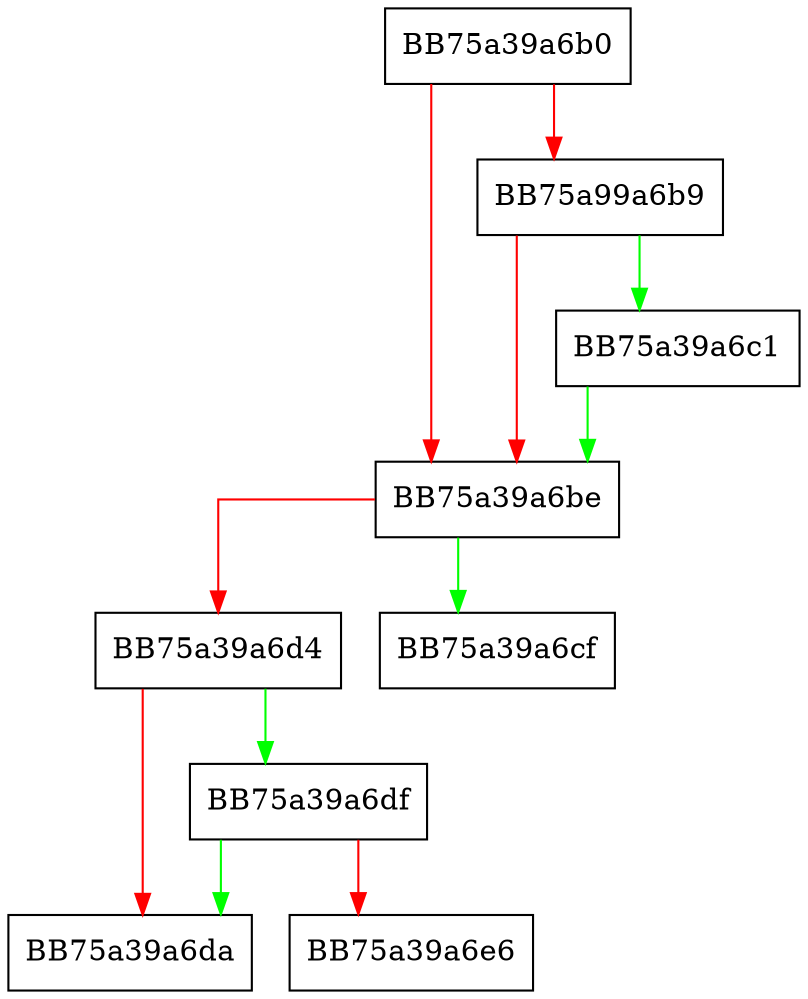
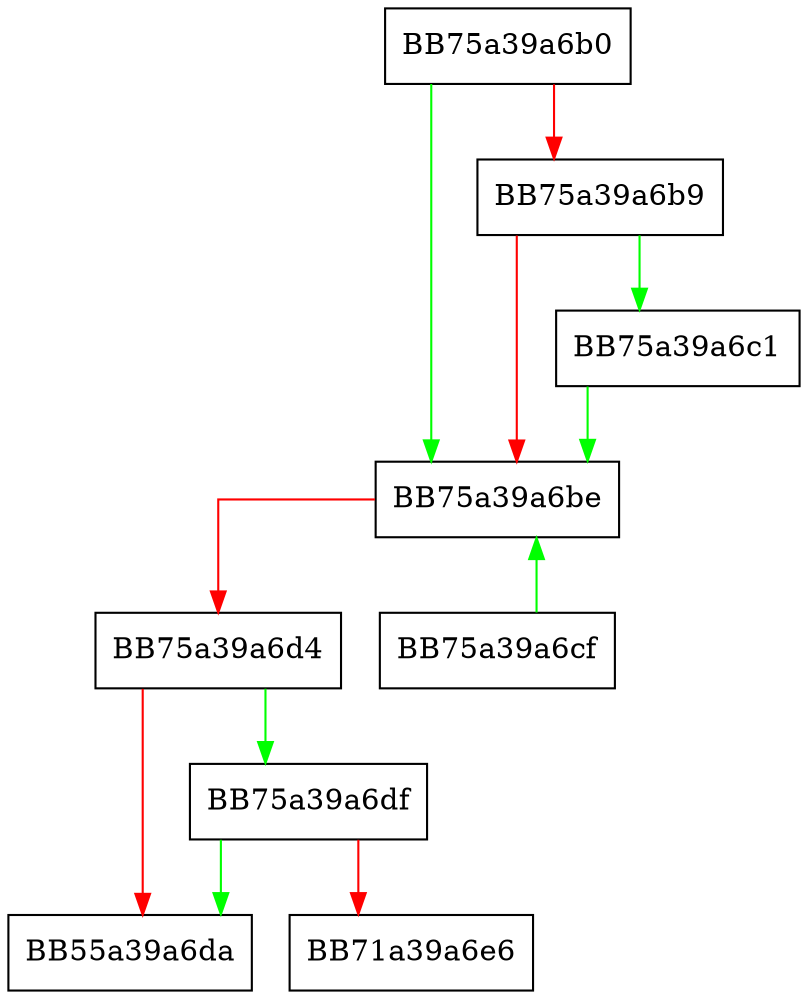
node "BB75a99a6b9": label "BB75a99a6b9" -> "BB75a39a6b9"
edge "BB75a39a6b0" -> "BB75a39a6be": color red -> green
edge "BB75a39a6be" -> "BB75a39a6cf": reversed
node "BB75a39a6da": label "BB75a39a6da" -> "BB55a39a6da"
node "BB75a39a6e6": label "BB75a39a6e6" -> "BB71a39a6e6"
